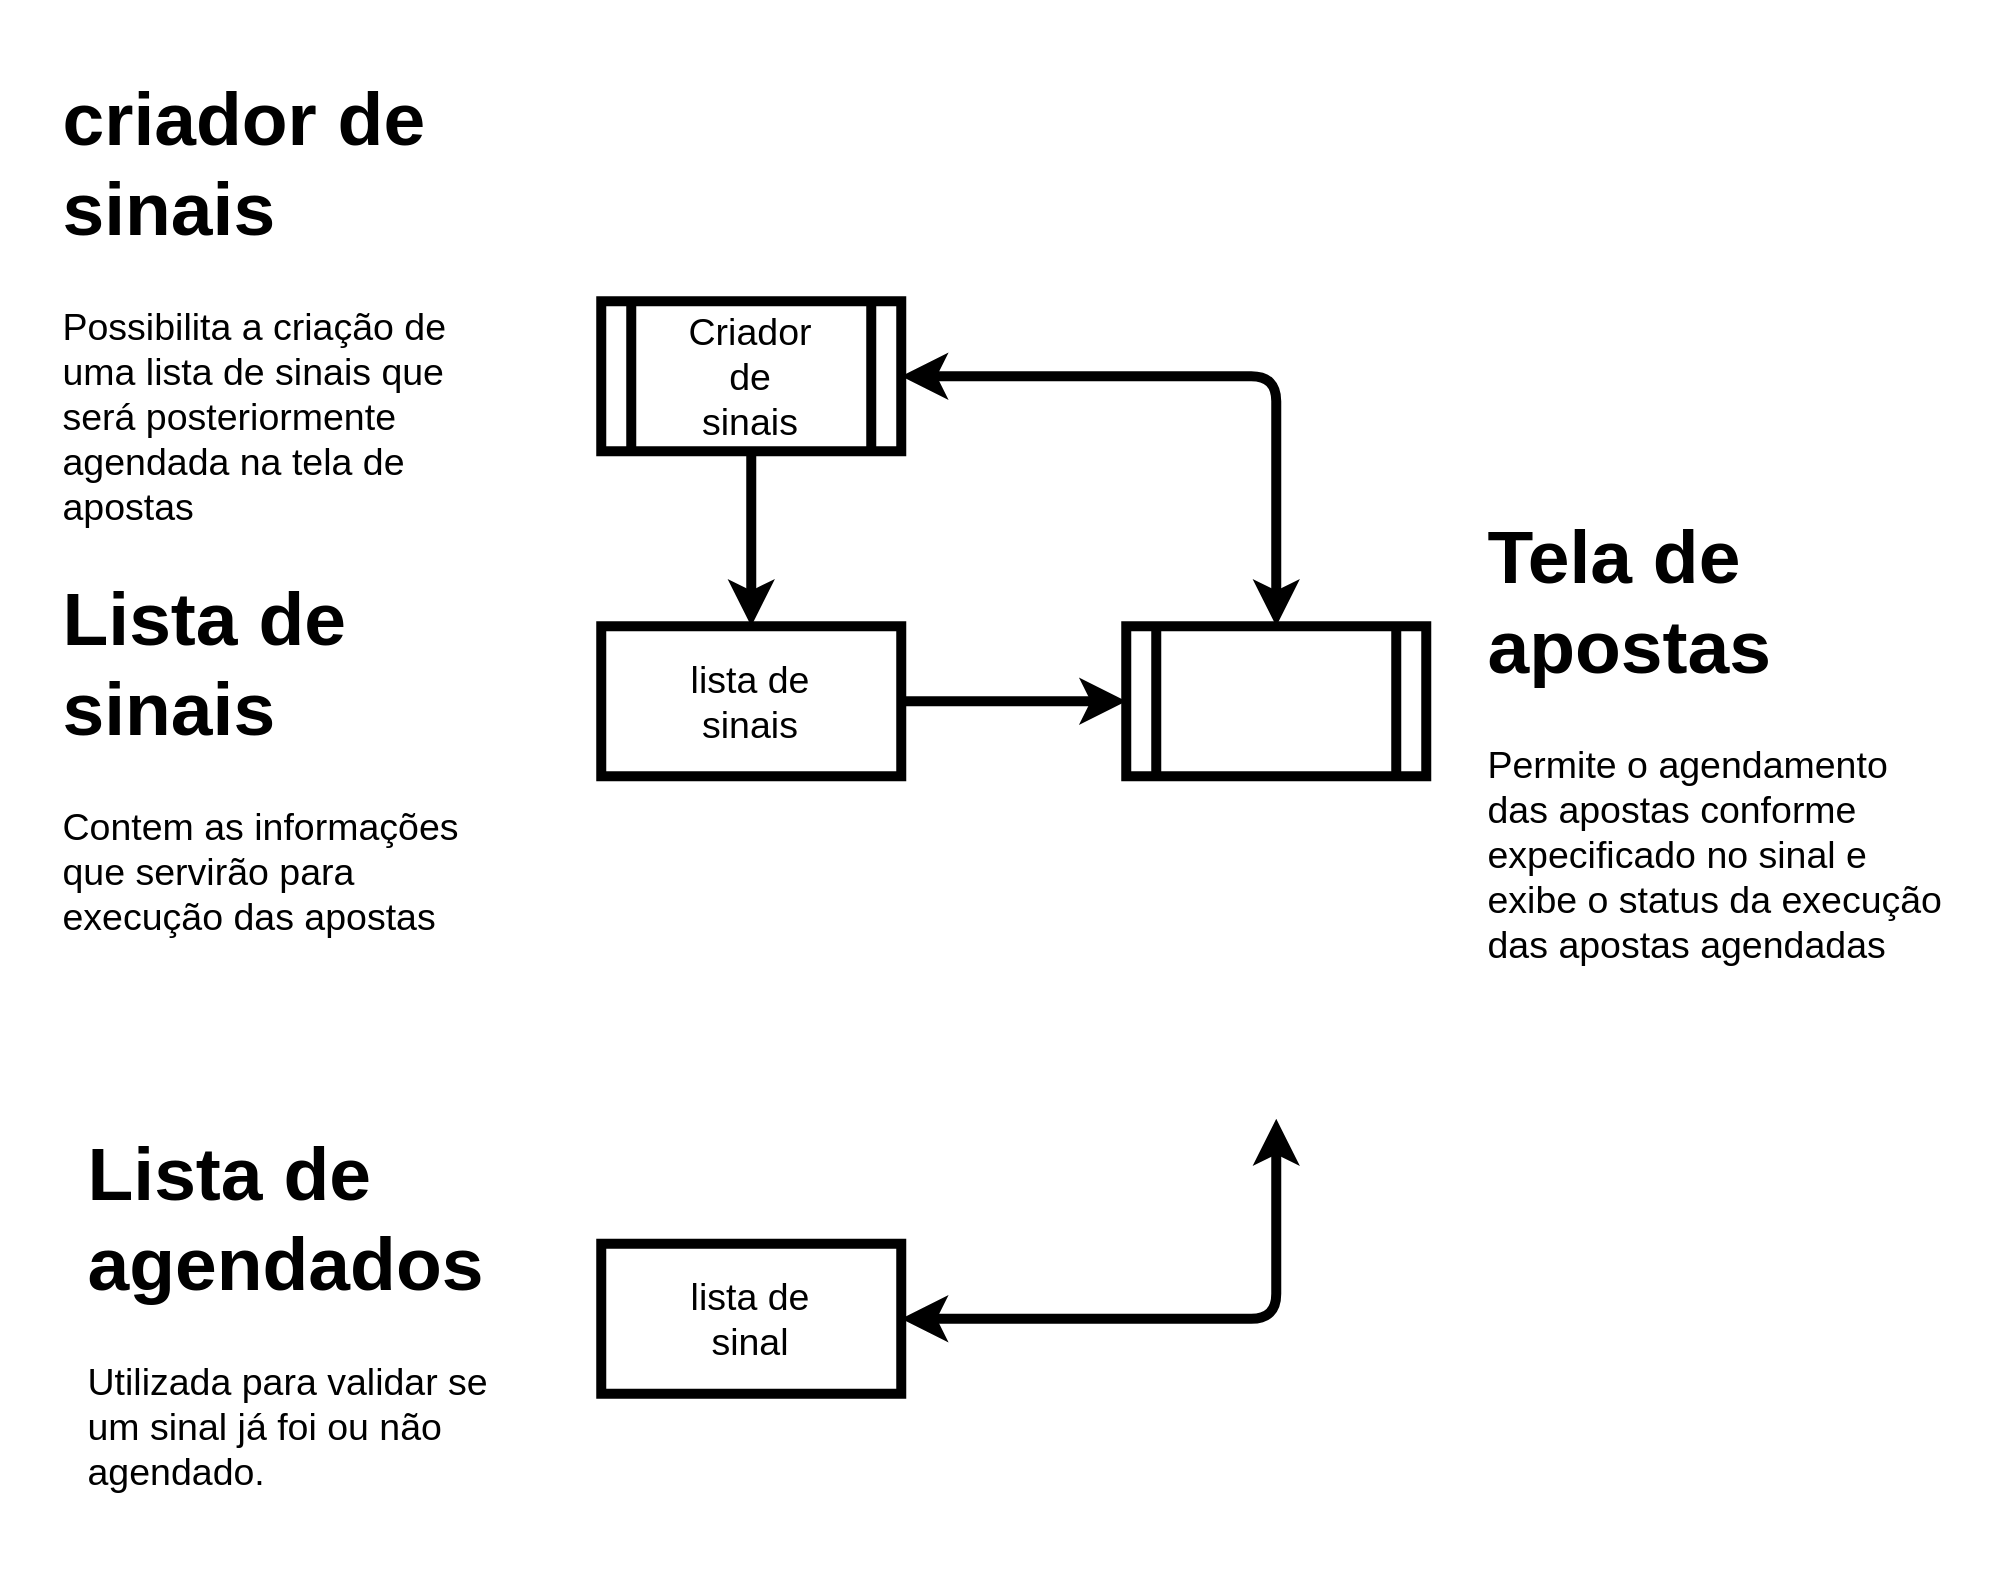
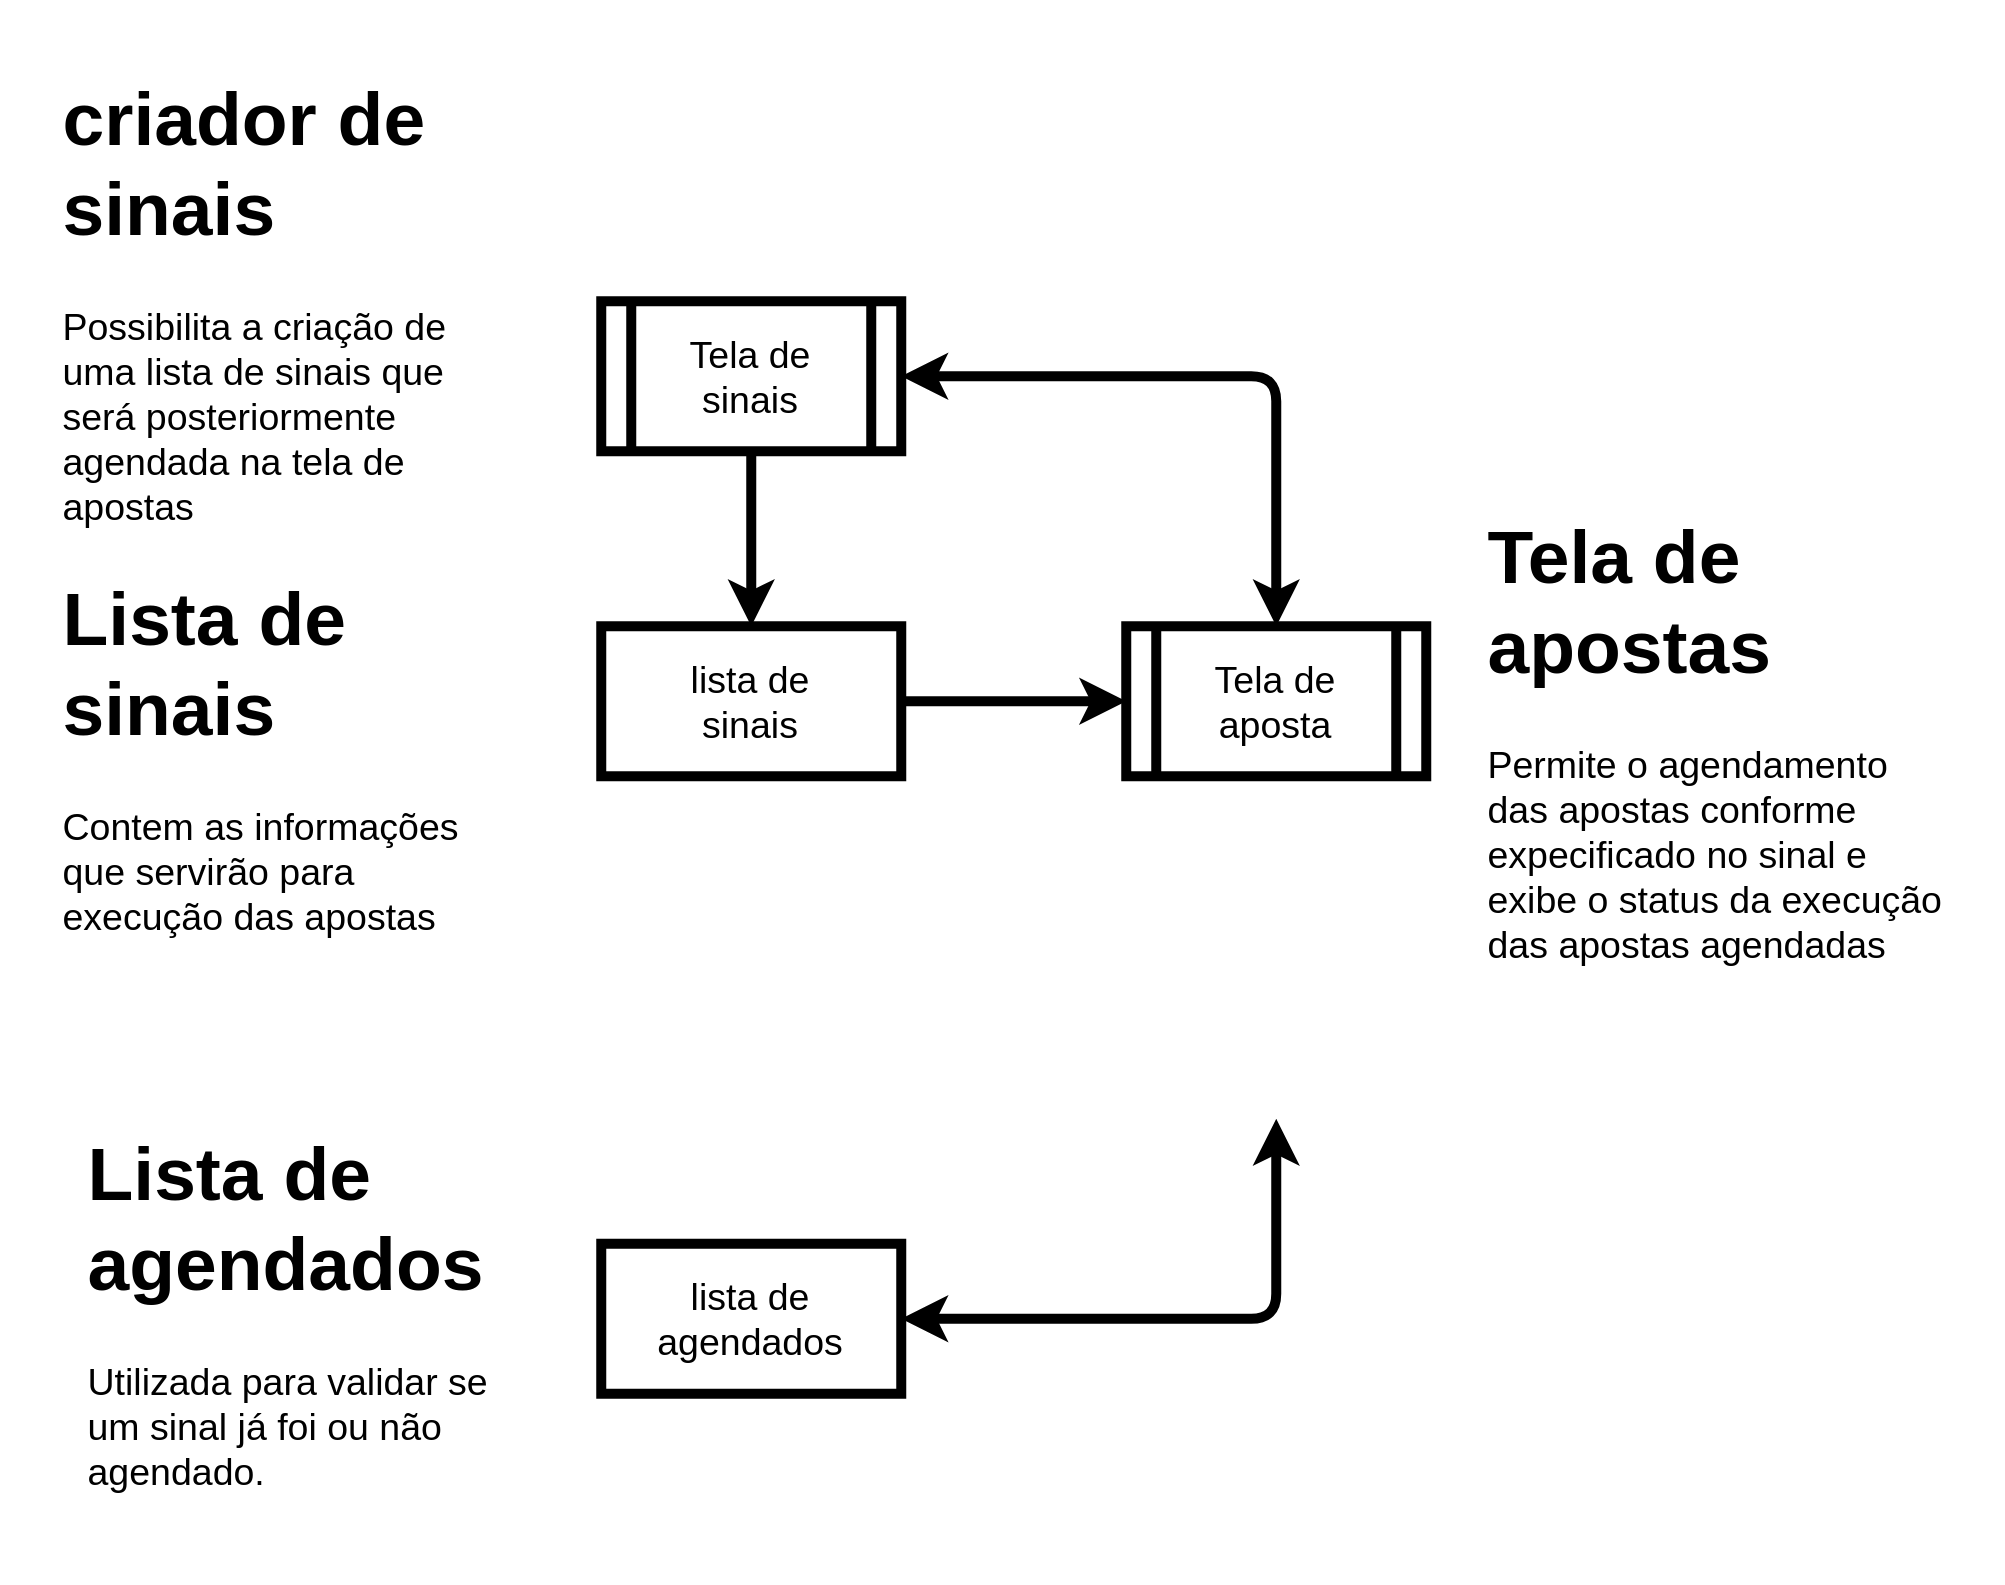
node "Criador de sinais": label "Criador de sinais" -> "Tela de sinais"
node "Tela de aposta": added
node "lista de sinal": label "lista de sinal" -> "lista de agendados"
